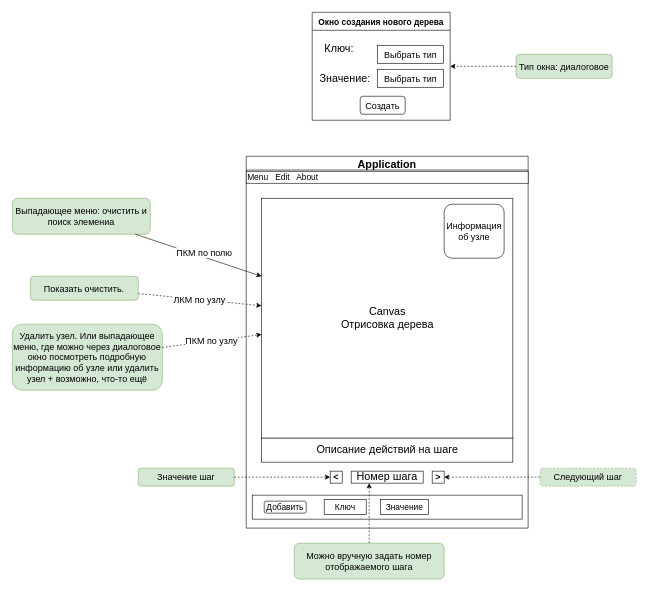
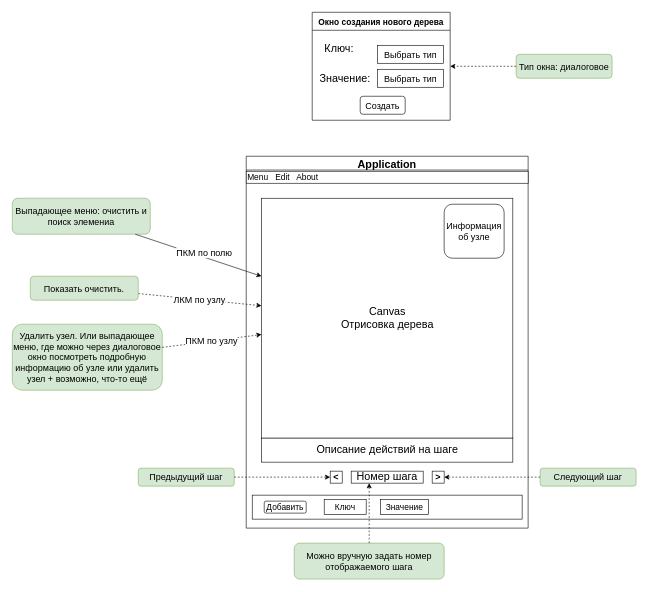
node "Значение шаг": label "Значение шаг" -> "Предыдущий шаг"
node "Следующий шаг": style dashed -> solid
